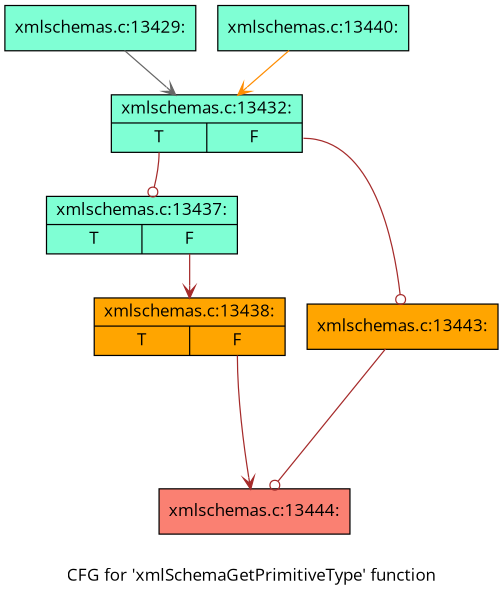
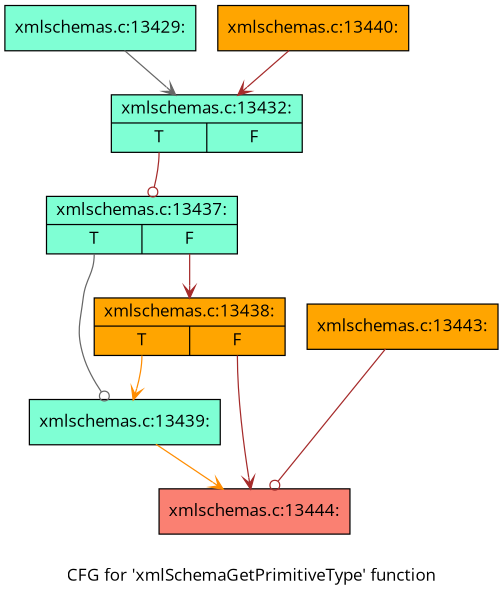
node "xmlschemas.c:13440:": fillcolor aquamarine -> orange
edge "xmlschemas.c:13440:" -> "xmlschemas.c:13432:": color darkorange -> brown
edge "xmlschemas.c:13432:" -> "xmlschemas.c:13443:": removed
node "xmlschemas.c:13439:": added
